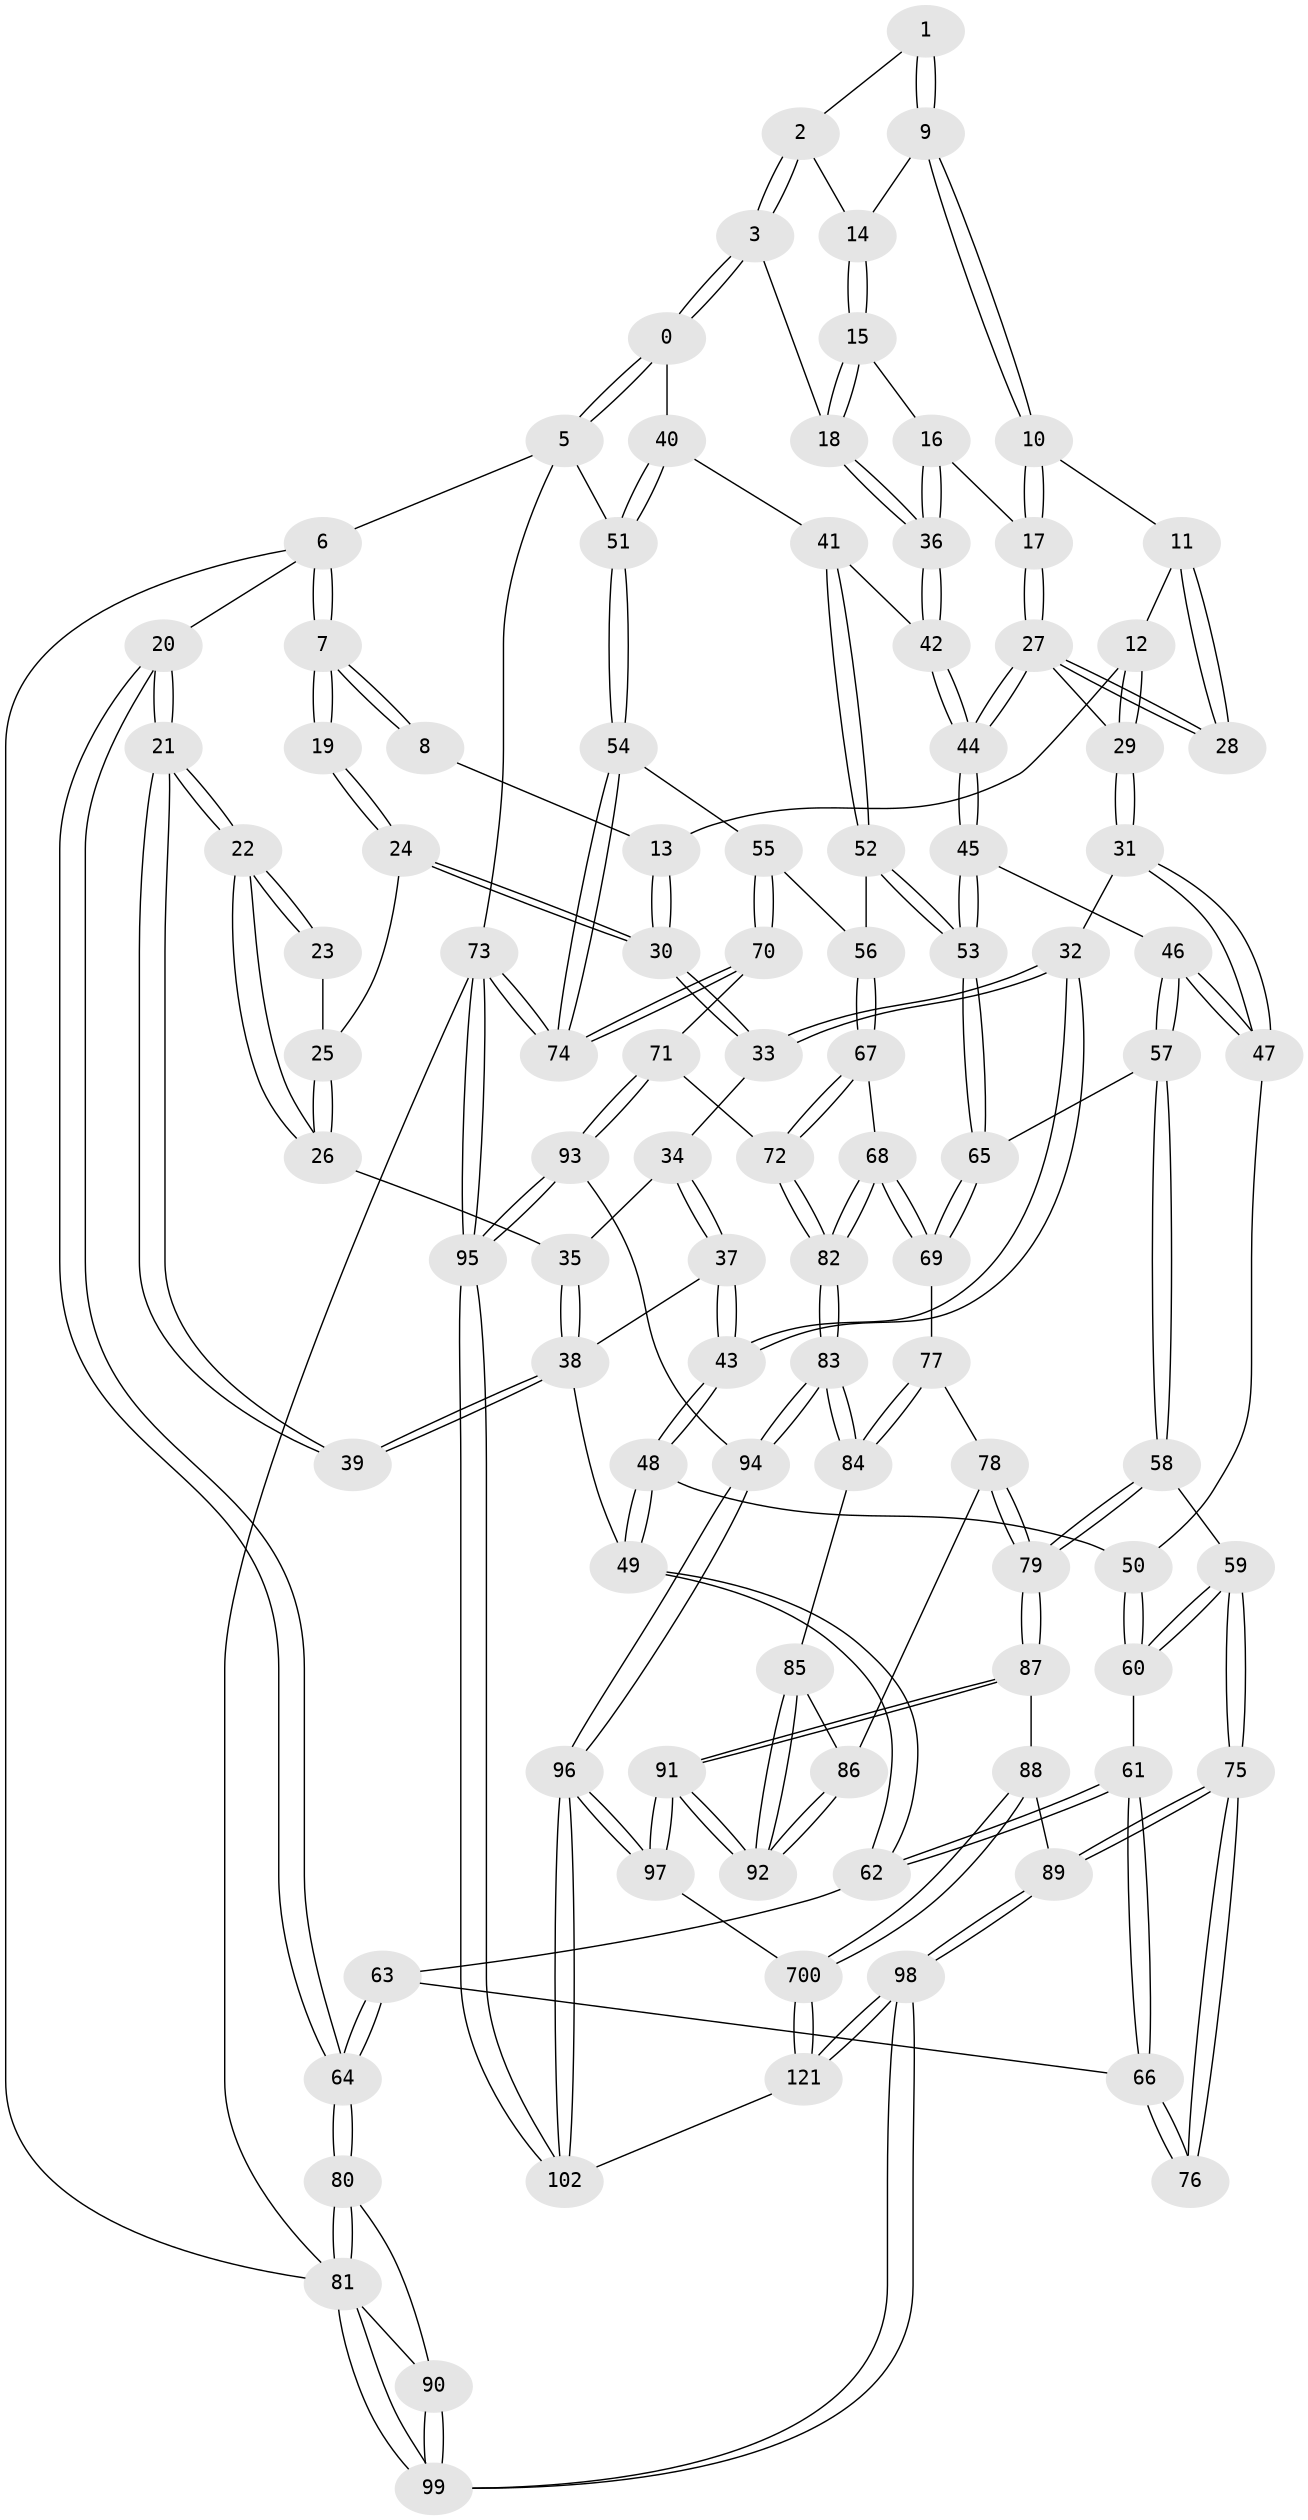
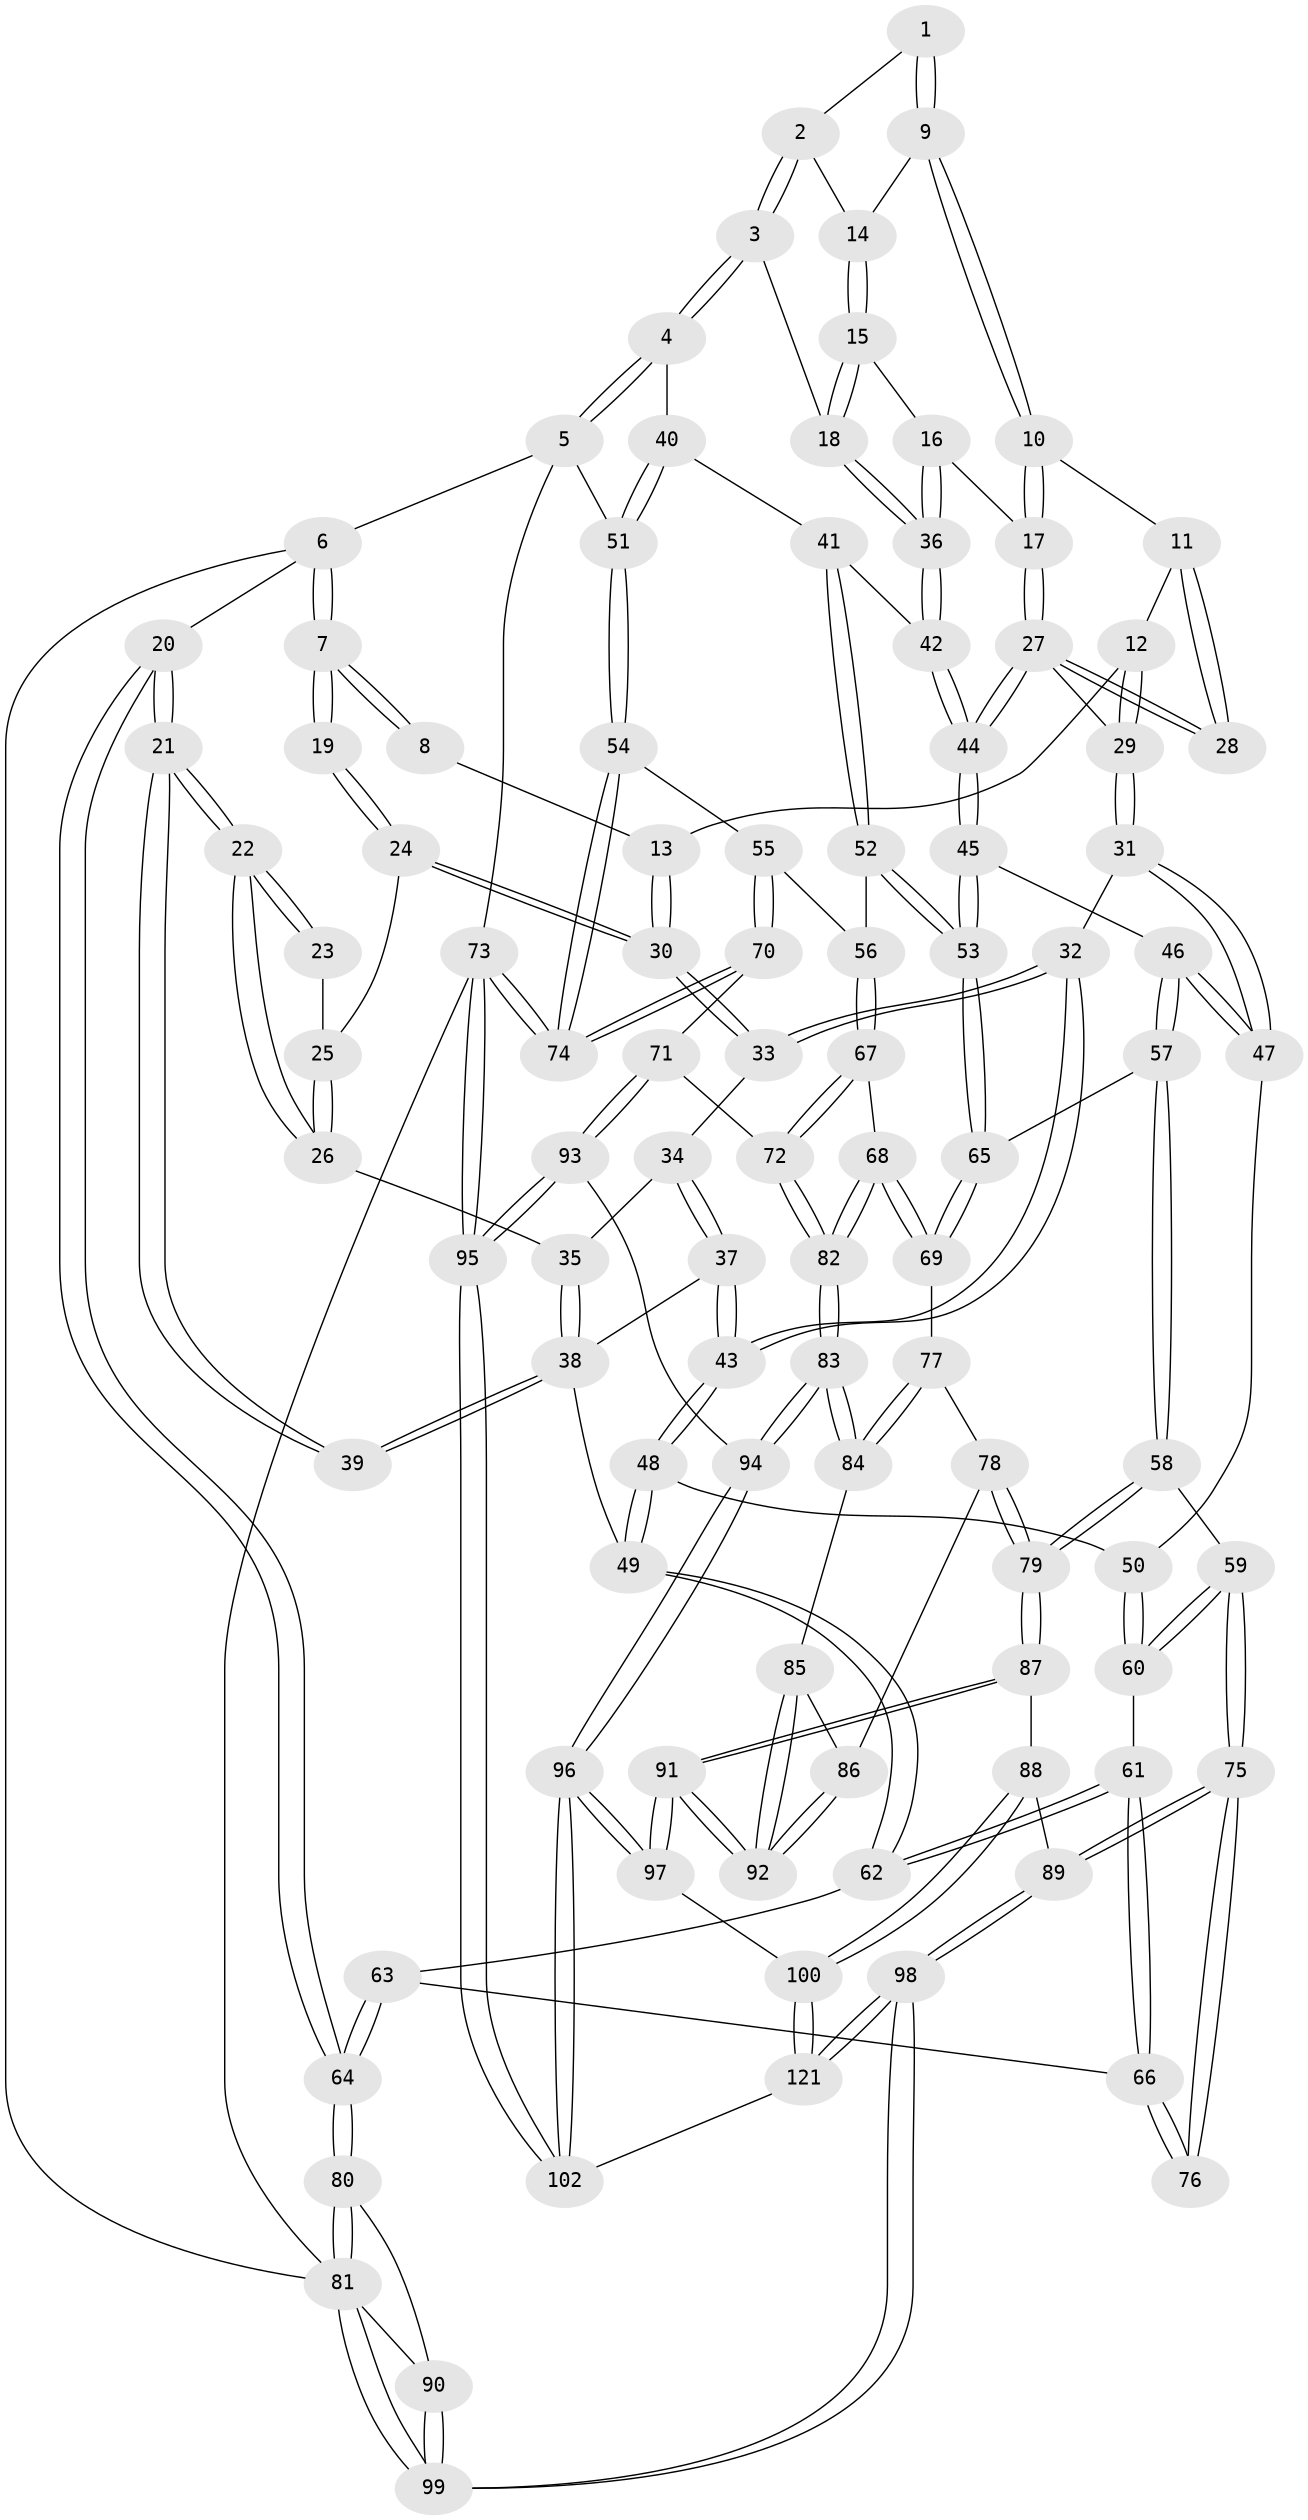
node "0": label "0" -> "4"
node "700": label "700" -> "100"
